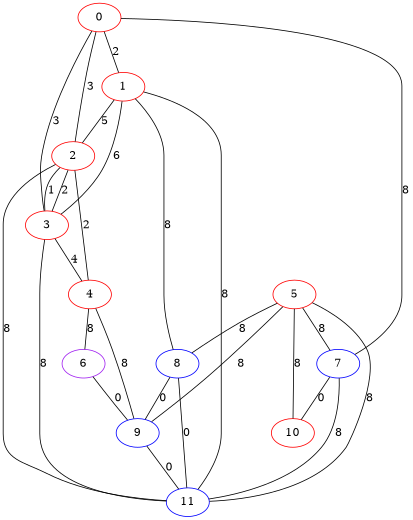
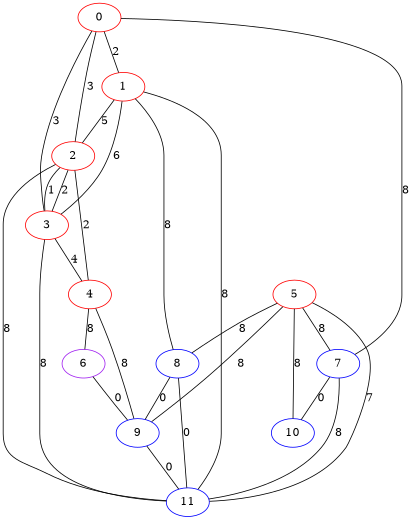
edge "5" -- "11": label "8" -> "7"
node "10": color red -> blue
